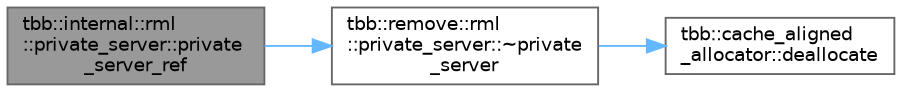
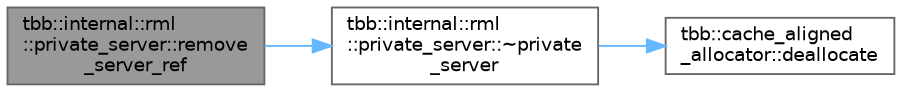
node "tbb::internal::rml ::private_server::private _server_ref": label "tbb::internal::rml ::private_server::private _server_ref" -> "tbb::internal::rml ::private_server::remove _server_ref"
node "tbb::remove::rml ::private_server::~private _server": label "tbb::remove::rml ::private_server::~private _server" -> "tbb::internal::rml ::private_server::~private _server"
